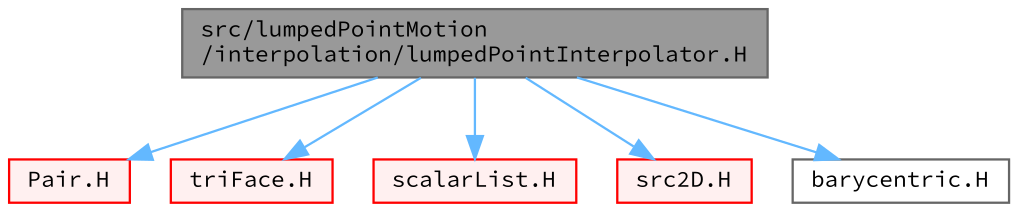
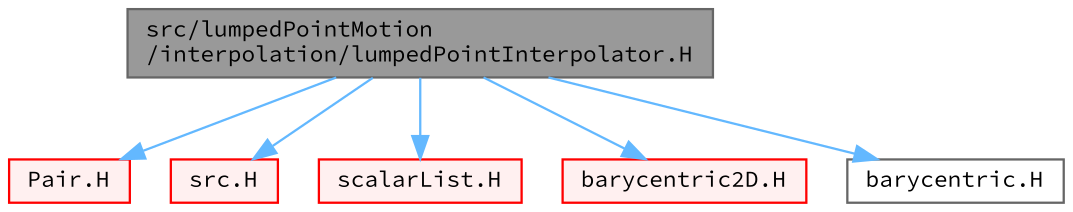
node "triFace.H": label "triFace.H" -> "src.H"
node "src2D.H": label "src2D.H" -> "barycentric2D.H"
